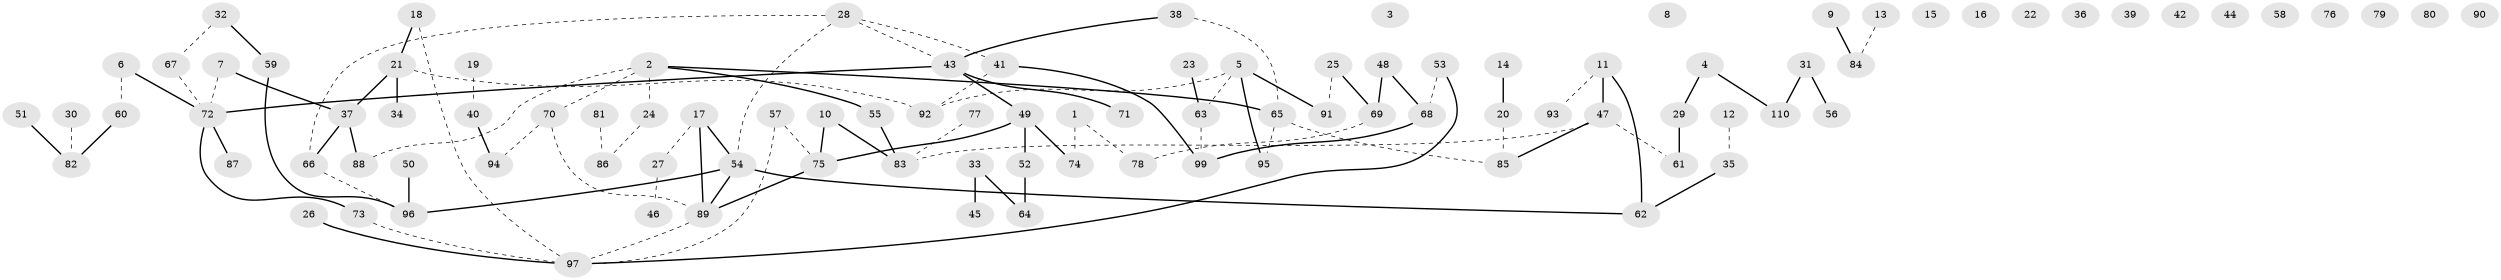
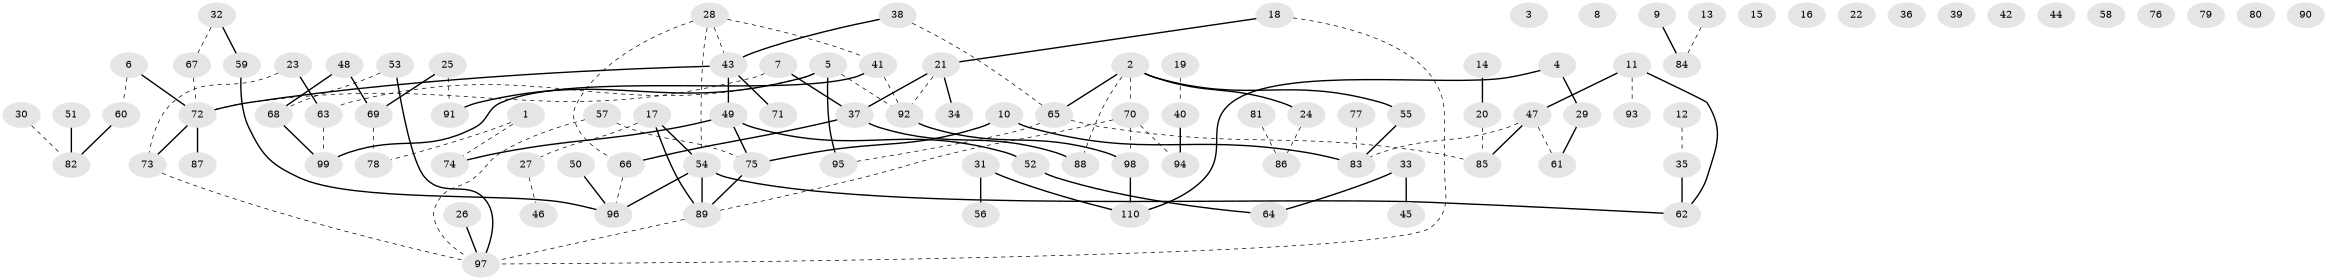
edge "23" -- "73": added
edge "2" -- "24": style dashed -> bold
node "98": added
